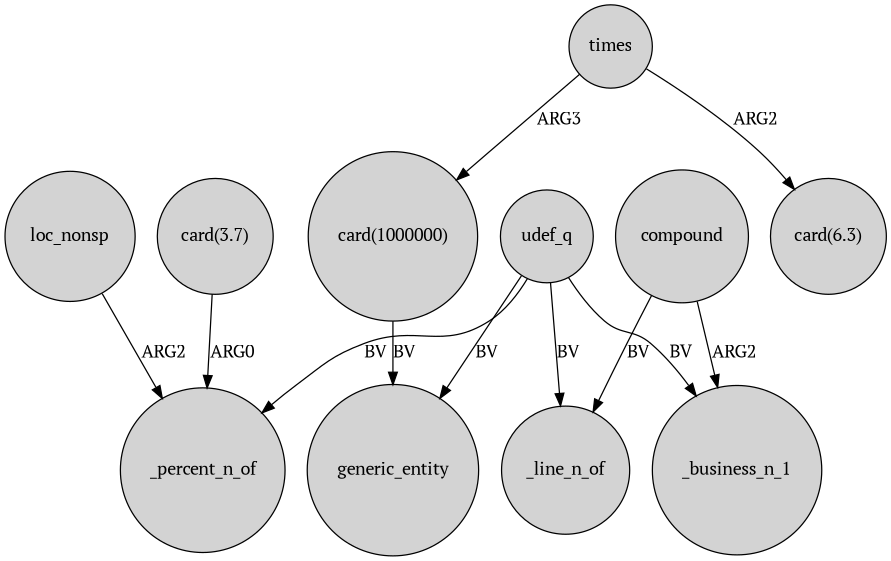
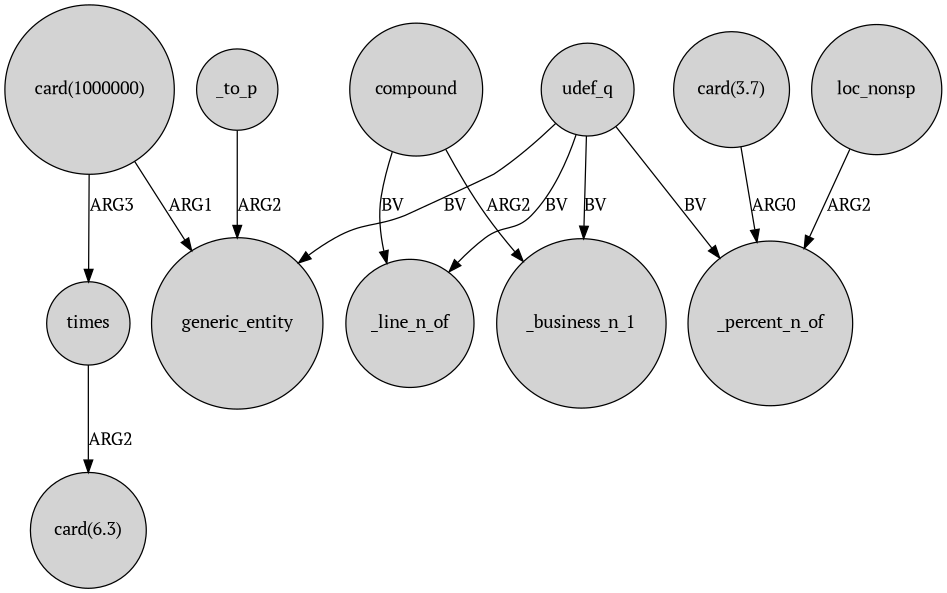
node "_to_p": added
edge "times" -> "card(1000000)": reversed
edge "card(1000000)" -> "generic_entity": label "BV" -> "ARG1"
